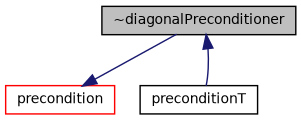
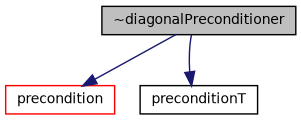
edge "preconditionT" -> "~diagonalPreconditioner": reversed
